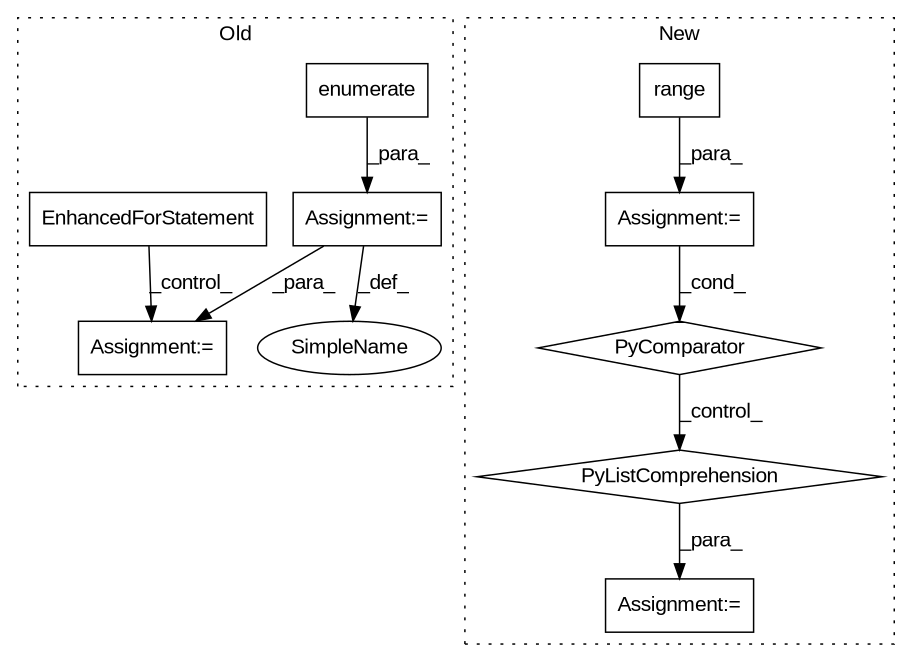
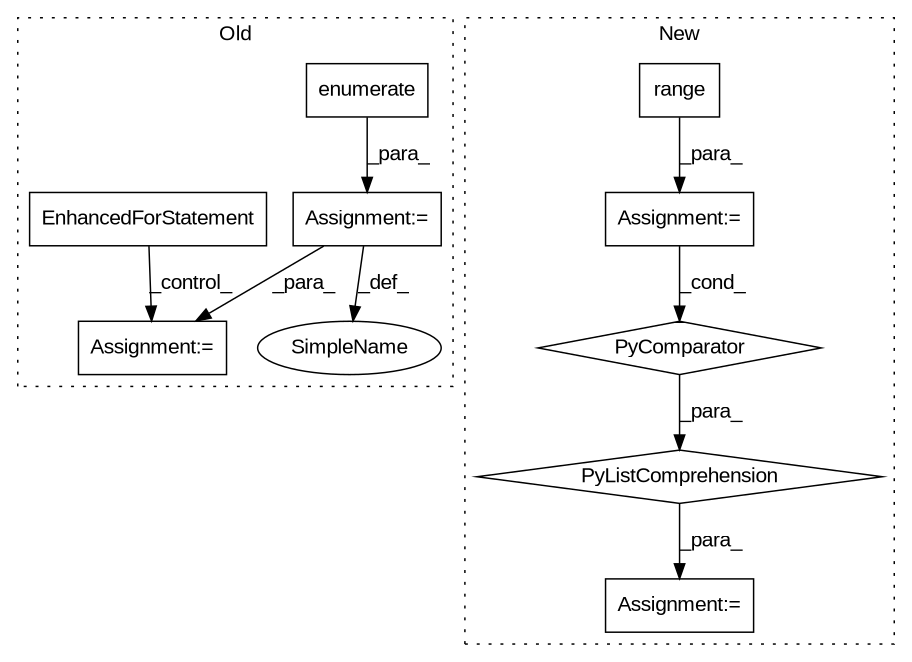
edge "PyComparator" -> "PyListComprehension": label "_control_" -> "_para_"
